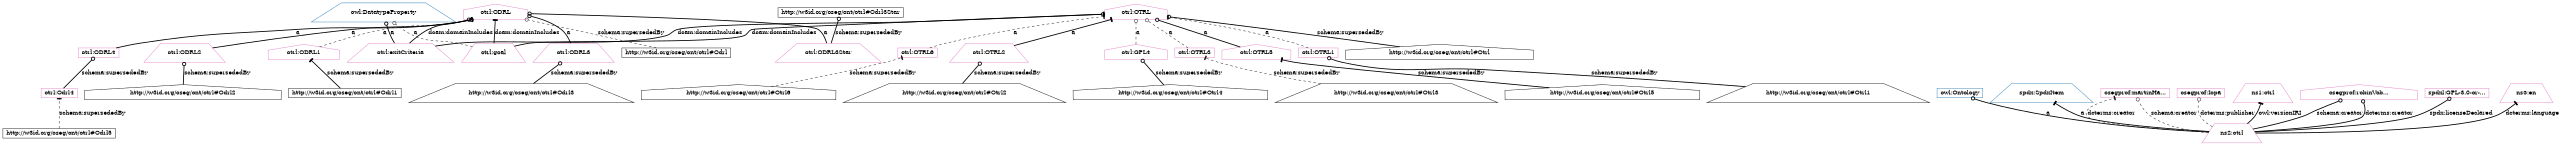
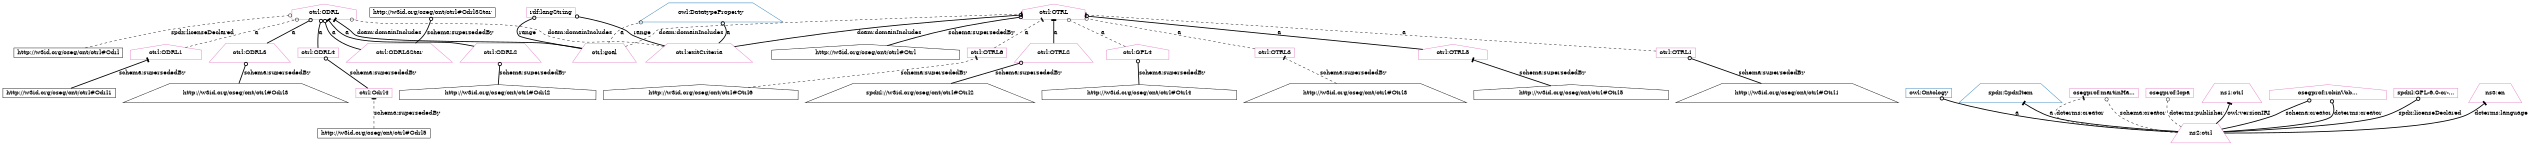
node "rdf:langString": added
edge "otrl:goal" -> "otrl:OTRL": style bold -> dashed
edge "otrl:exitCriteria" -> "otrl:ODRL": style bold -> dashed
edge "http://w3id.org/oseg/ont/otrl#Odrl" -> "otrl:ODRL": label "schema:supersededBy" -> "spdx:licenseDeclared"
node "http://w3id.org/oseg/ont/otrl#Otrl2": label "http://w3id.org/oseg/ont/otrl#Otrl2" -> "spdxl://w3id.org/oseg/ont/otrl#Otrl2"
node "spdxl:GPL-3.0-or-...": label "spdxl:GPL-3.0-or-..." -> "spdxl:GPL-6.0-or-..."
